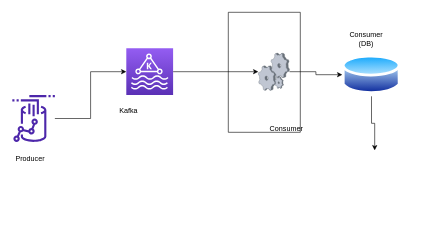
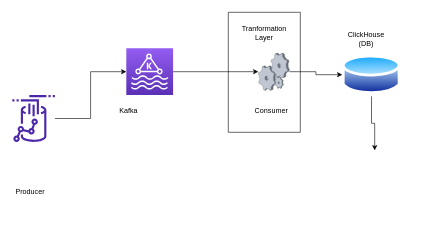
node "Tranformation Layer": added
node "Consumer (DB)": label "Consumer (DB)" -> "ClickHouse (DB)"
node "Consumer": moved (287, 129) -> (272, 111)
node "Producer": moved (30, 159) -> (30, 192)
